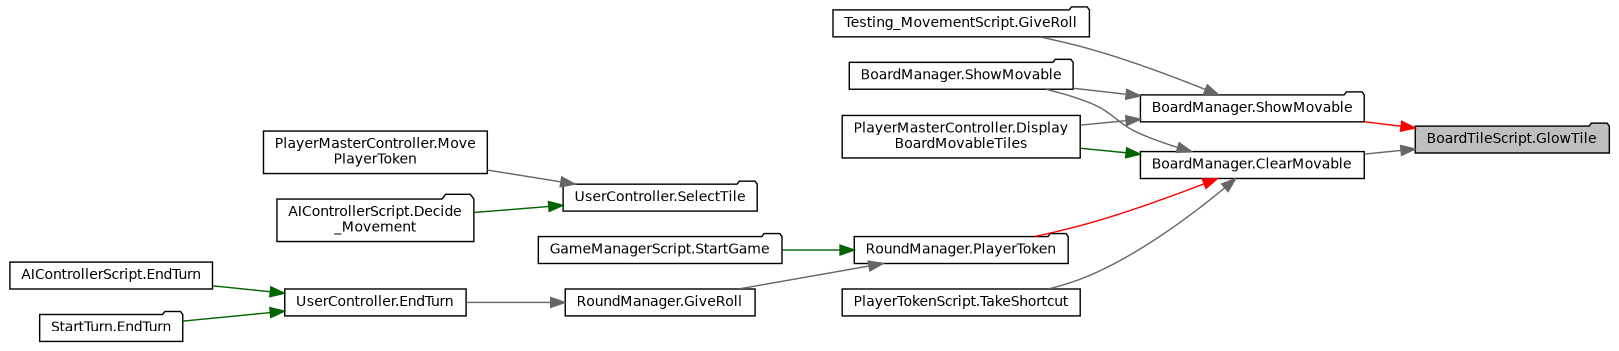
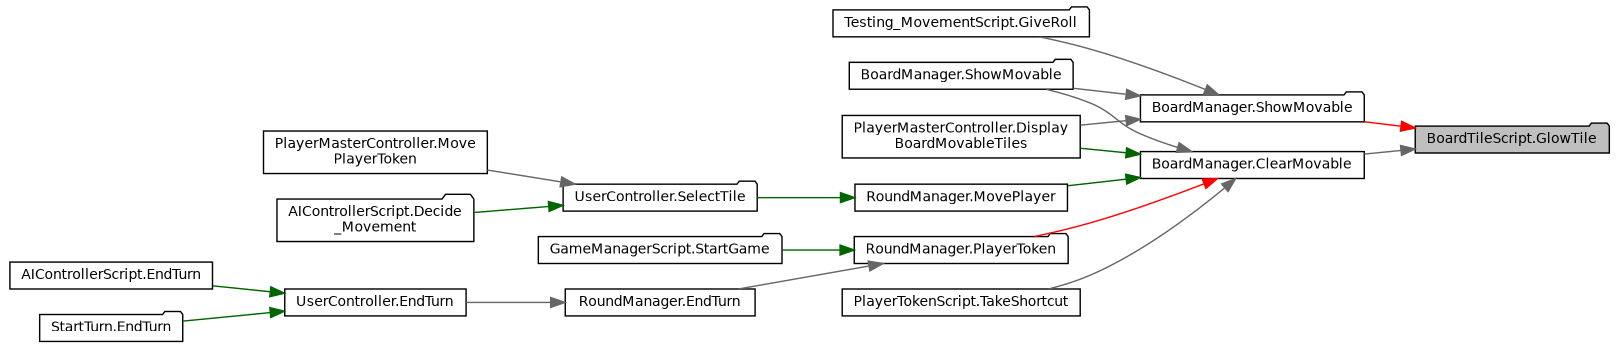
node "RoundManager.MovePlayer": added
node "RoundManager.GiveRoll": label "RoundManager.GiveRoll" -> "RoundManager.EndTurn"
